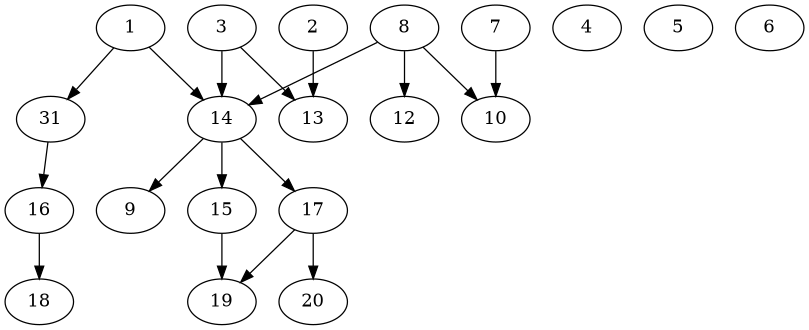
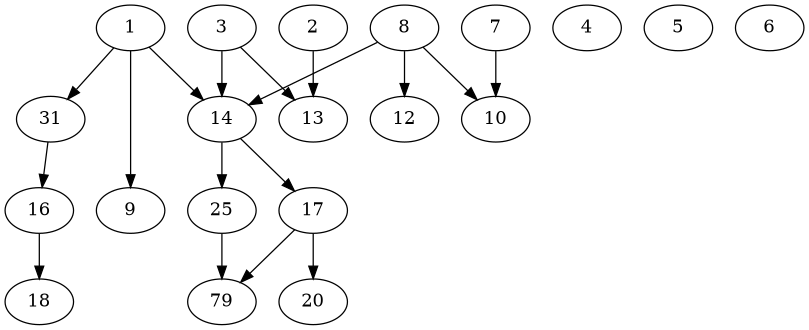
edge "14" -> "9": now "1" -> "9"
node "15": label "15" -> "25"
node "19": label "19" -> "79"
